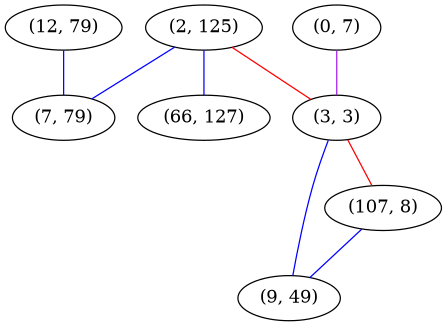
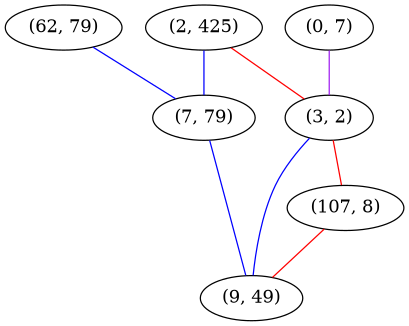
node "(12, 79)": label "(12, 79)" -> "(62, 79)"
node "(2, 125)": label "(2, 125)" -> "(2, 425)"
node "(66, 127)": removed
node "(3, 3)": label "(3, 3)" -> "(3, 2)"
edge "(7, 79)" -- "(9, 49)": added
edge "(107, 8)" -- "(9, 49)": color blue -> red
